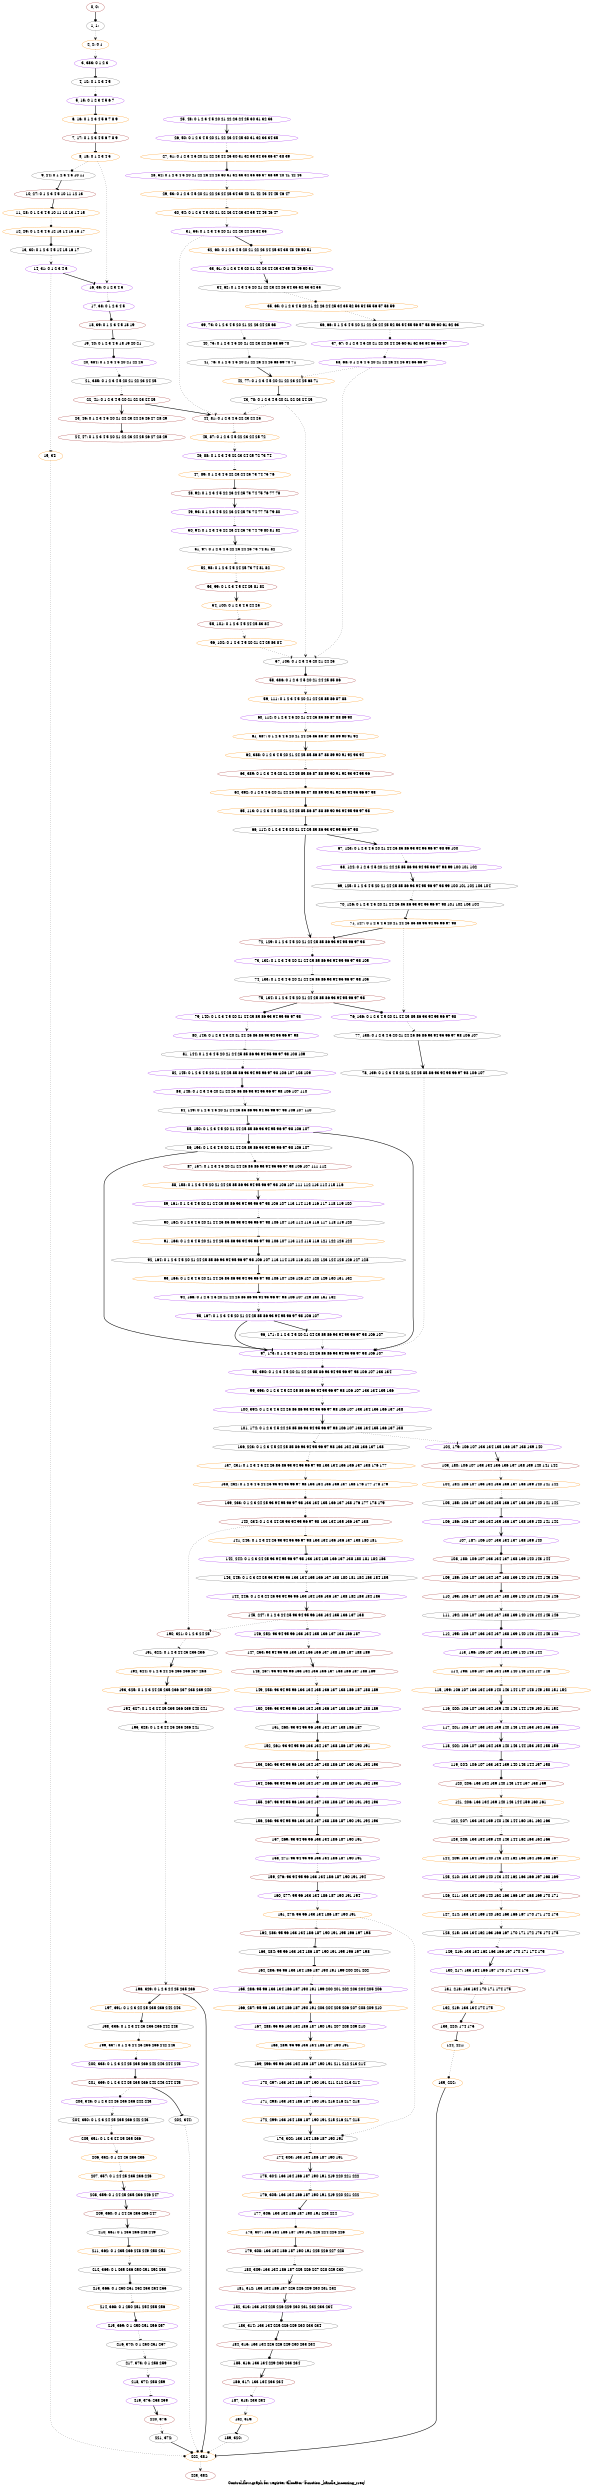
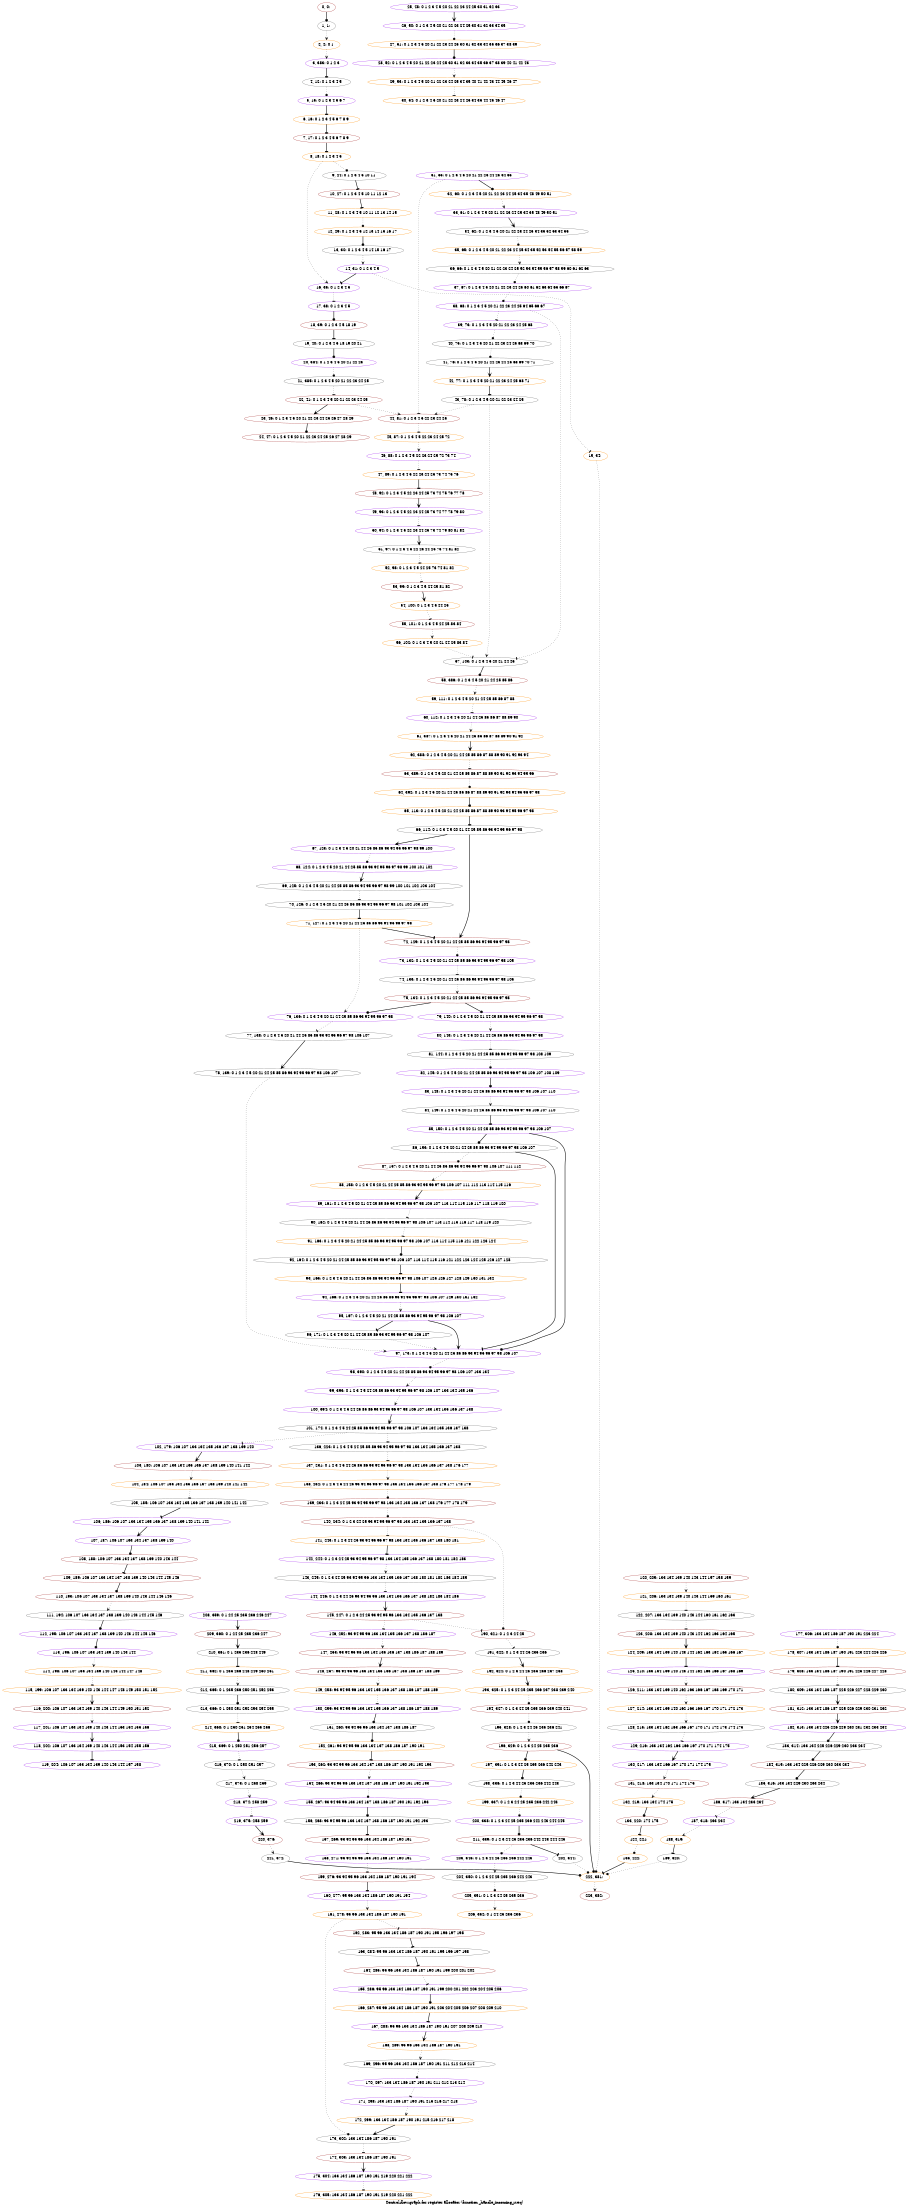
edge "30, 54: 0 1 2 3 4 5 20 21 22 23 24 25 34 35 44 45 46 47" -> "31, 55: 0 1 2 3 4 5 20 21 22 23 24 25 34 35": removed
edge "38, 68: 0 1 2 3 4 5 20 21 22 23 24 25 64 65 66 67" -> "42, 77: 0 1 2 3 4 5 20 21 22 23 24 25 68 71": now "38, 68: 0 1 2 3 4 5 20 21 22 23 24 25 64 65 66 67" -> "39, 73: 0 1 2 3 4 5 20 21 22 23 24 25 68"
edge "22, 41: 0 1 2 3 4 5 20 21 22 23 24 25" -> "44, 81: 0 1 2 3 4 5 22 23 24 25": style bold -> dotted
edge "119, 204: 106 107 133 134 139 140 143 144 157 158" -> "120, 205: 133 134 139 140 143 144 157 158 159": removed
node "201, 339: 0 1 2 3 24 25 235 236 242 243 244 245": label "201, 339: 0 1 2 3 24 25 235 236 242 243 244 245" -> "211, 339: 0 1 2 3 24 25 235 236 242 243 244 245"
node "207, 357: 0 1 24 25 235 236 246": removed
edge "176, 305: 133 134 186 187 190 191 219 220 221 222" -> "177, 306: 133 134 186 187 190 191 223 224": removed
node "182, 319:": label "182, 319:" -> "188, 319:"
